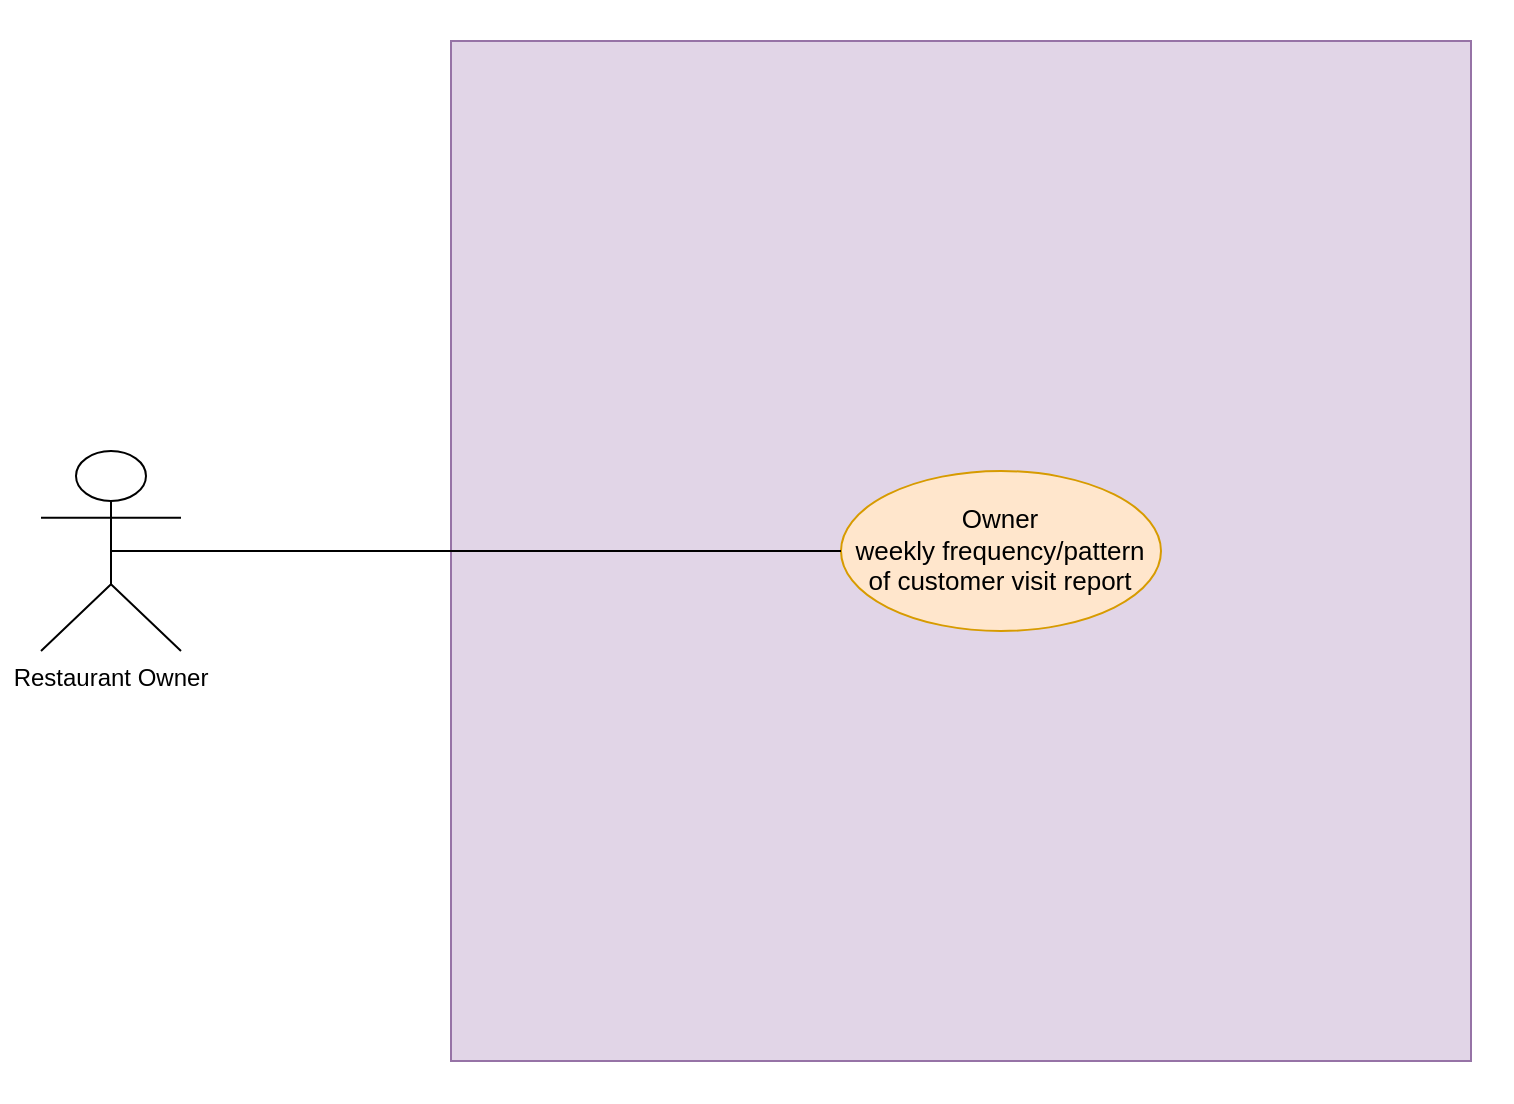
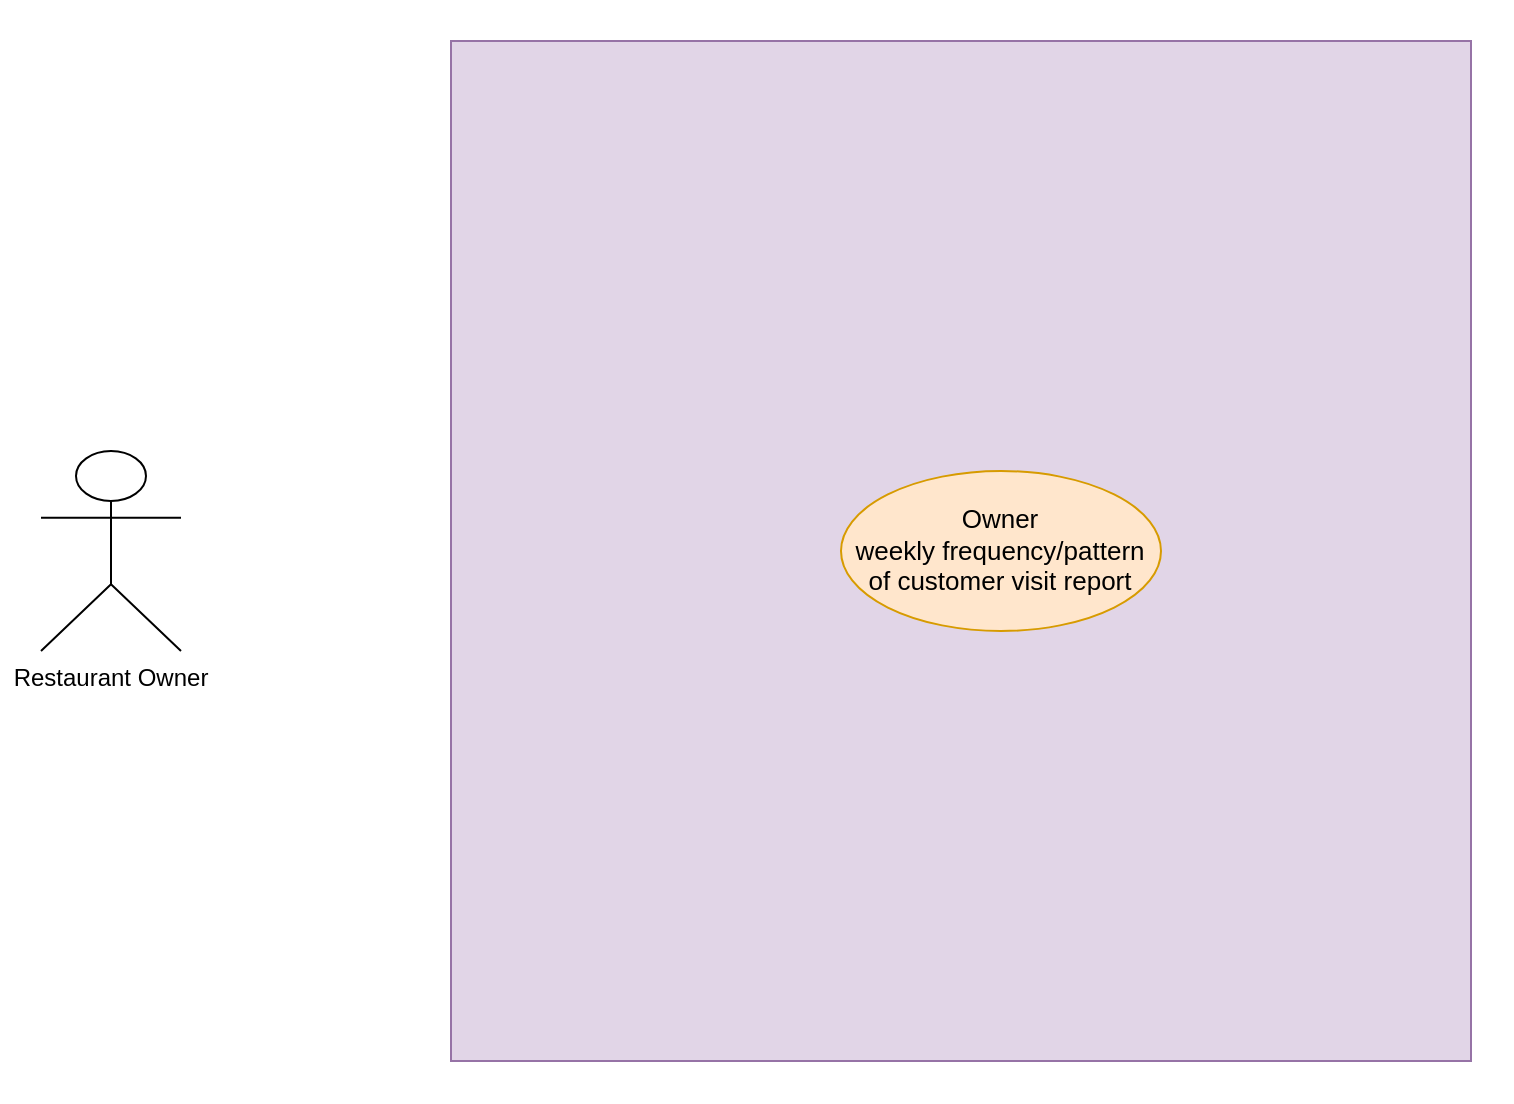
edge "Restaurant Owner" -- "Owner weekly frequency/pattern of customer visit report": removed
